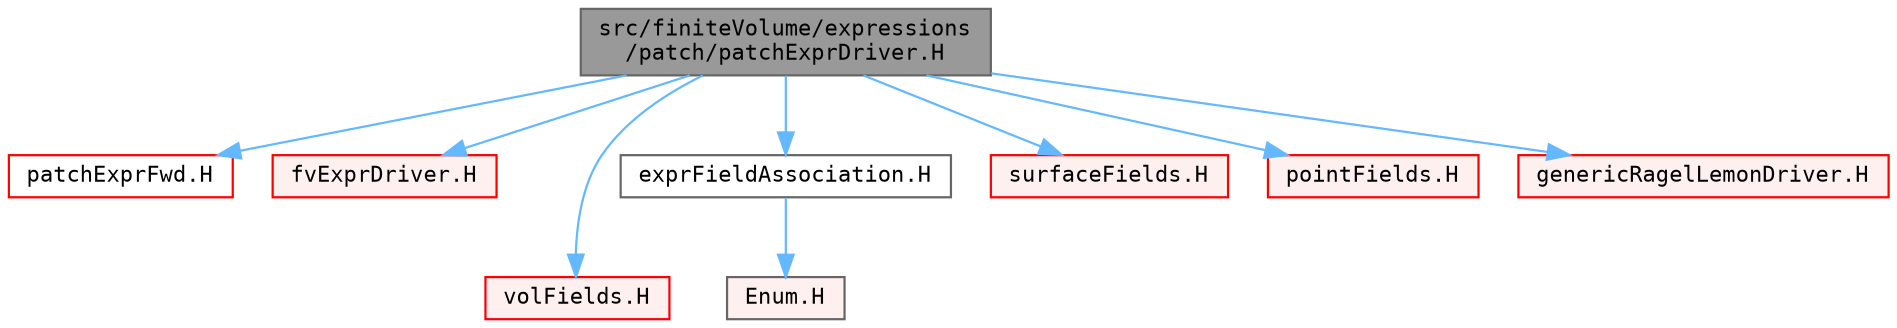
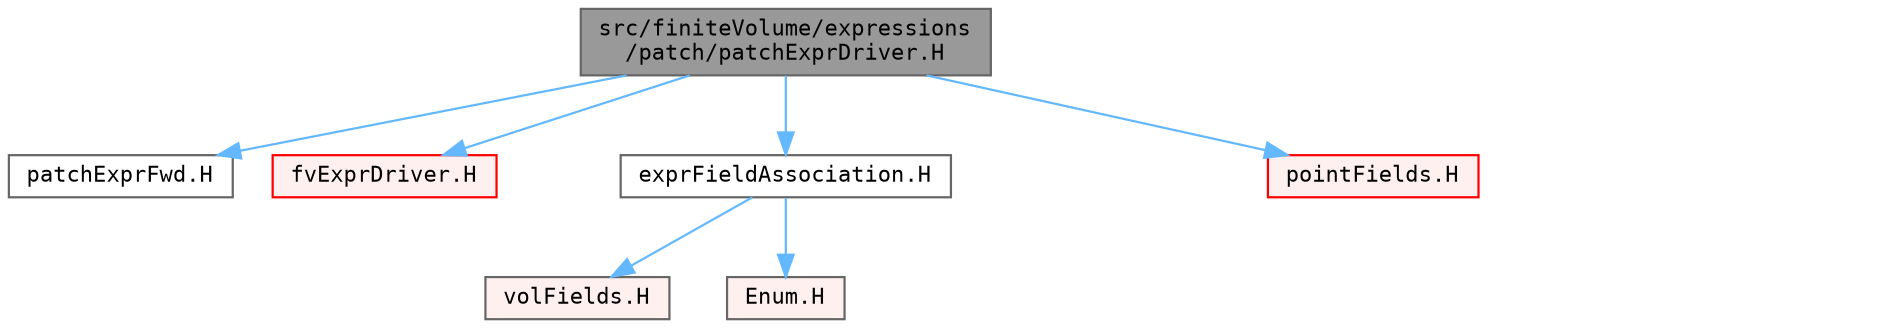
edge "src/finiteVolume/expressions /patch/patchExprDriver.H" -> "volFields.H": now "exprFieldAssociation.H" -> "volFields.H"
node "patchExprFwd.H": color red -> grey40
node "surfaceFields.H": removed
node "genericRagelLemonDriver.H": removed
node "volFields.H": color red -> grey40
